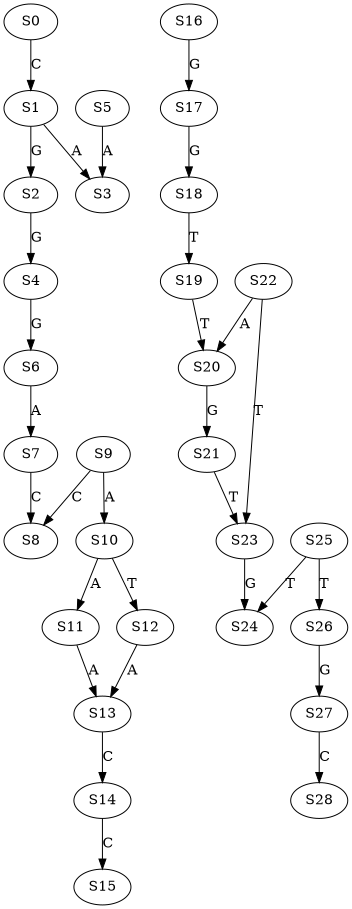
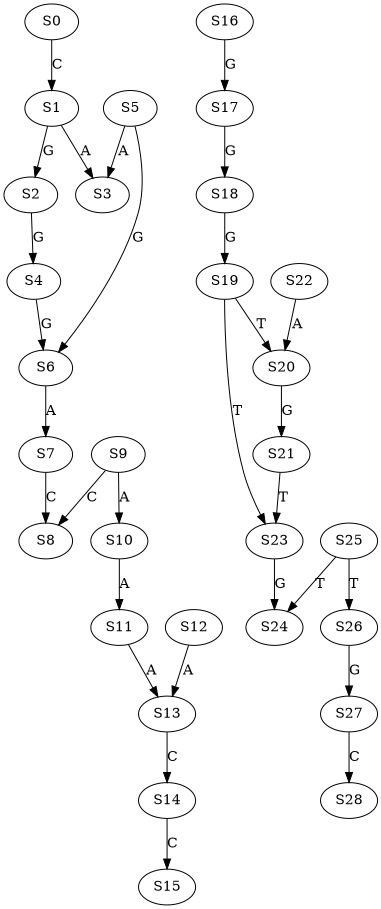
edge "S18" -> "S19": label "T" -> "G"
edge "S5" -> "S6": added, label "G"
edge "S22" -> "S23": now "S19" -> "S23"
edge "S10" -> "S12": removed, label "T"
